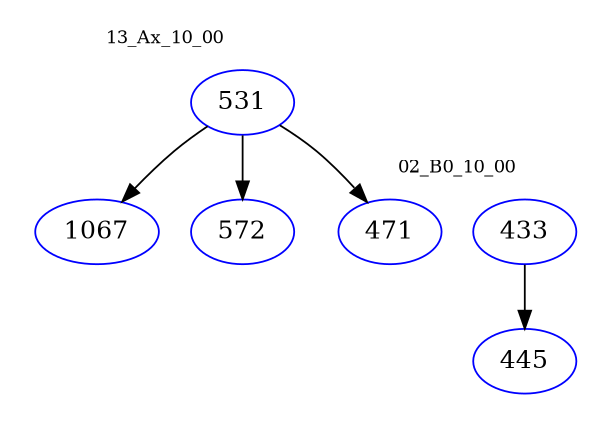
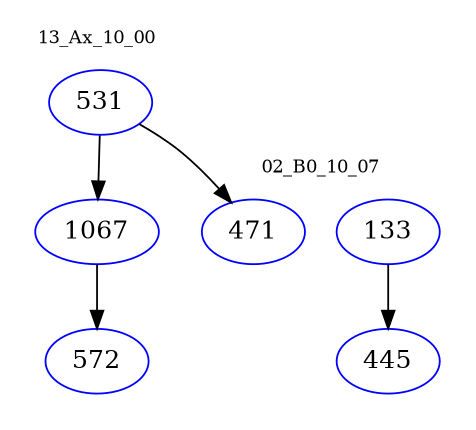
edge "531" -> "572": now "1067" -> "572"
cluster "02_B0_10_00": label "02_B0_10_00" -> "02_B0_10_07"
node "433": label "433" -> "133"
